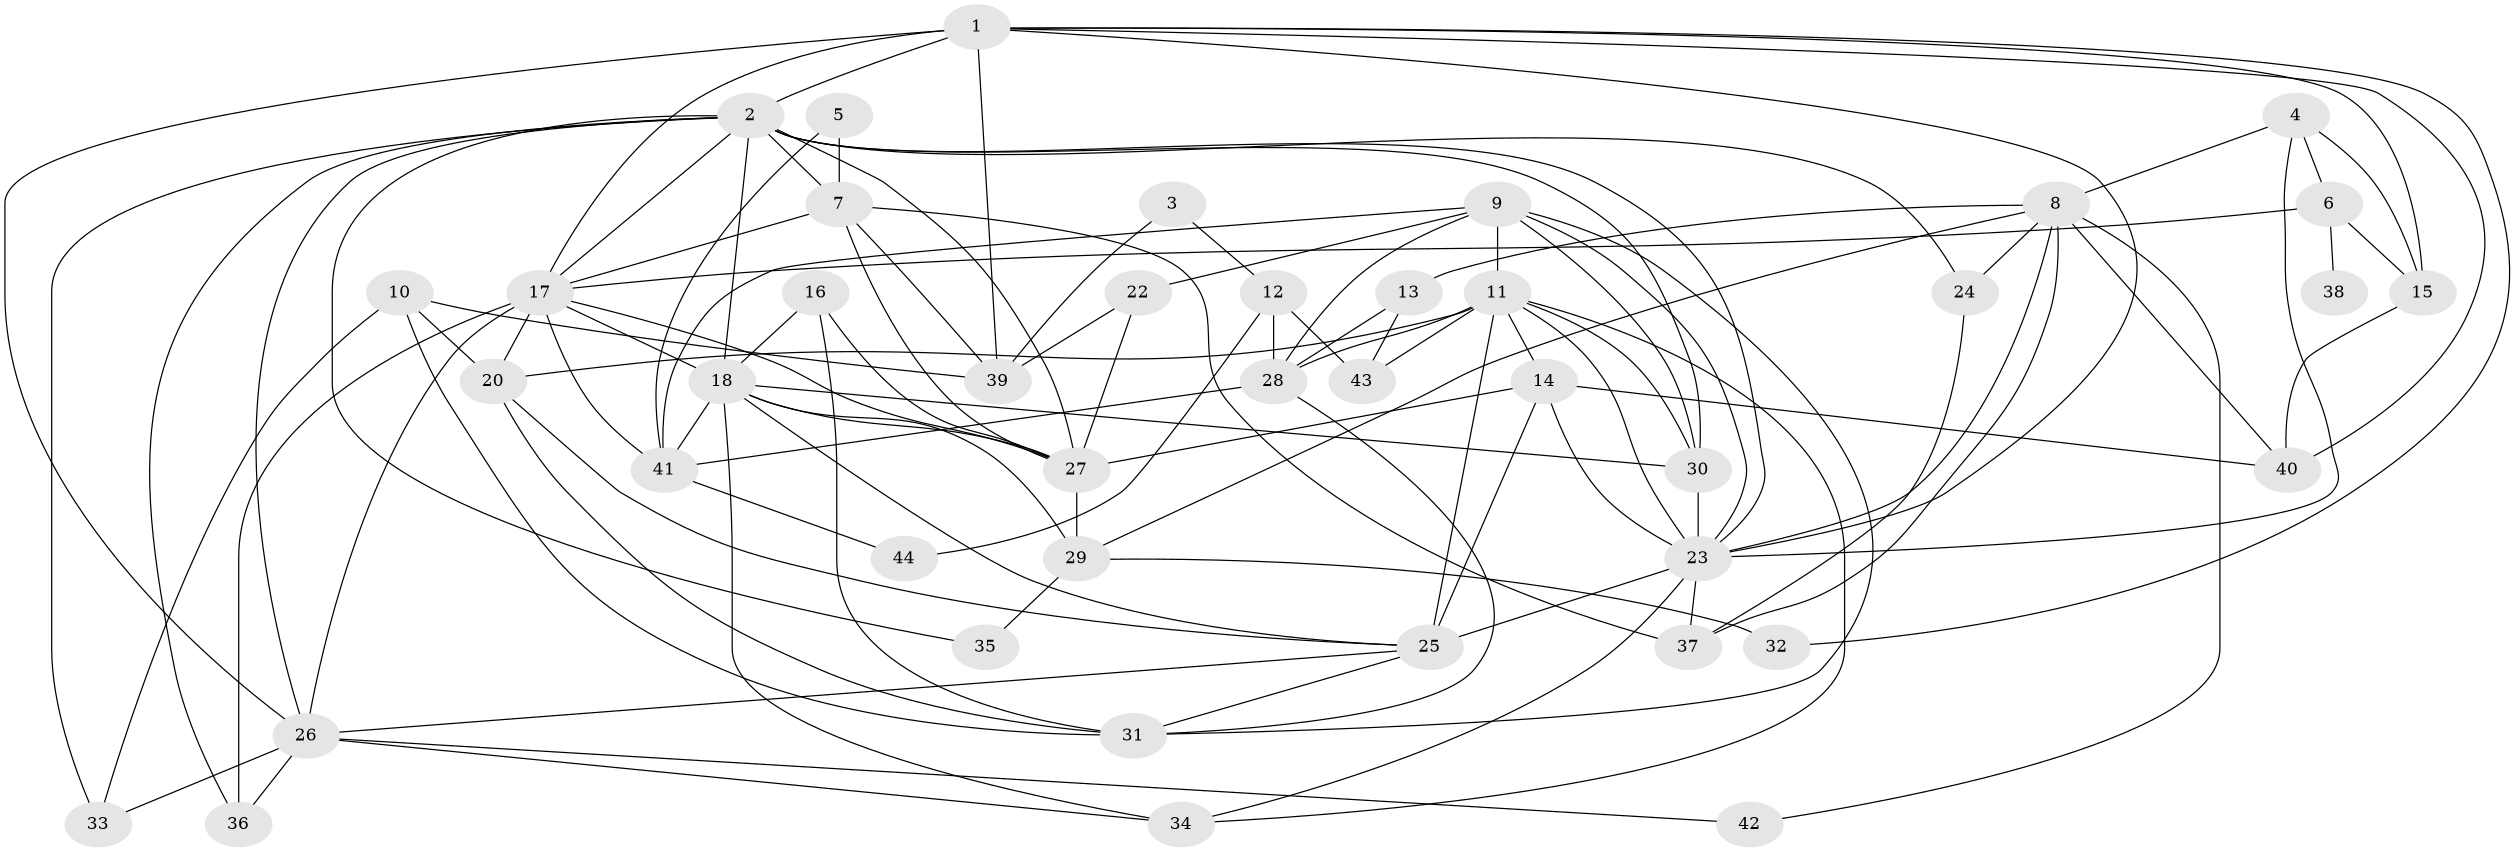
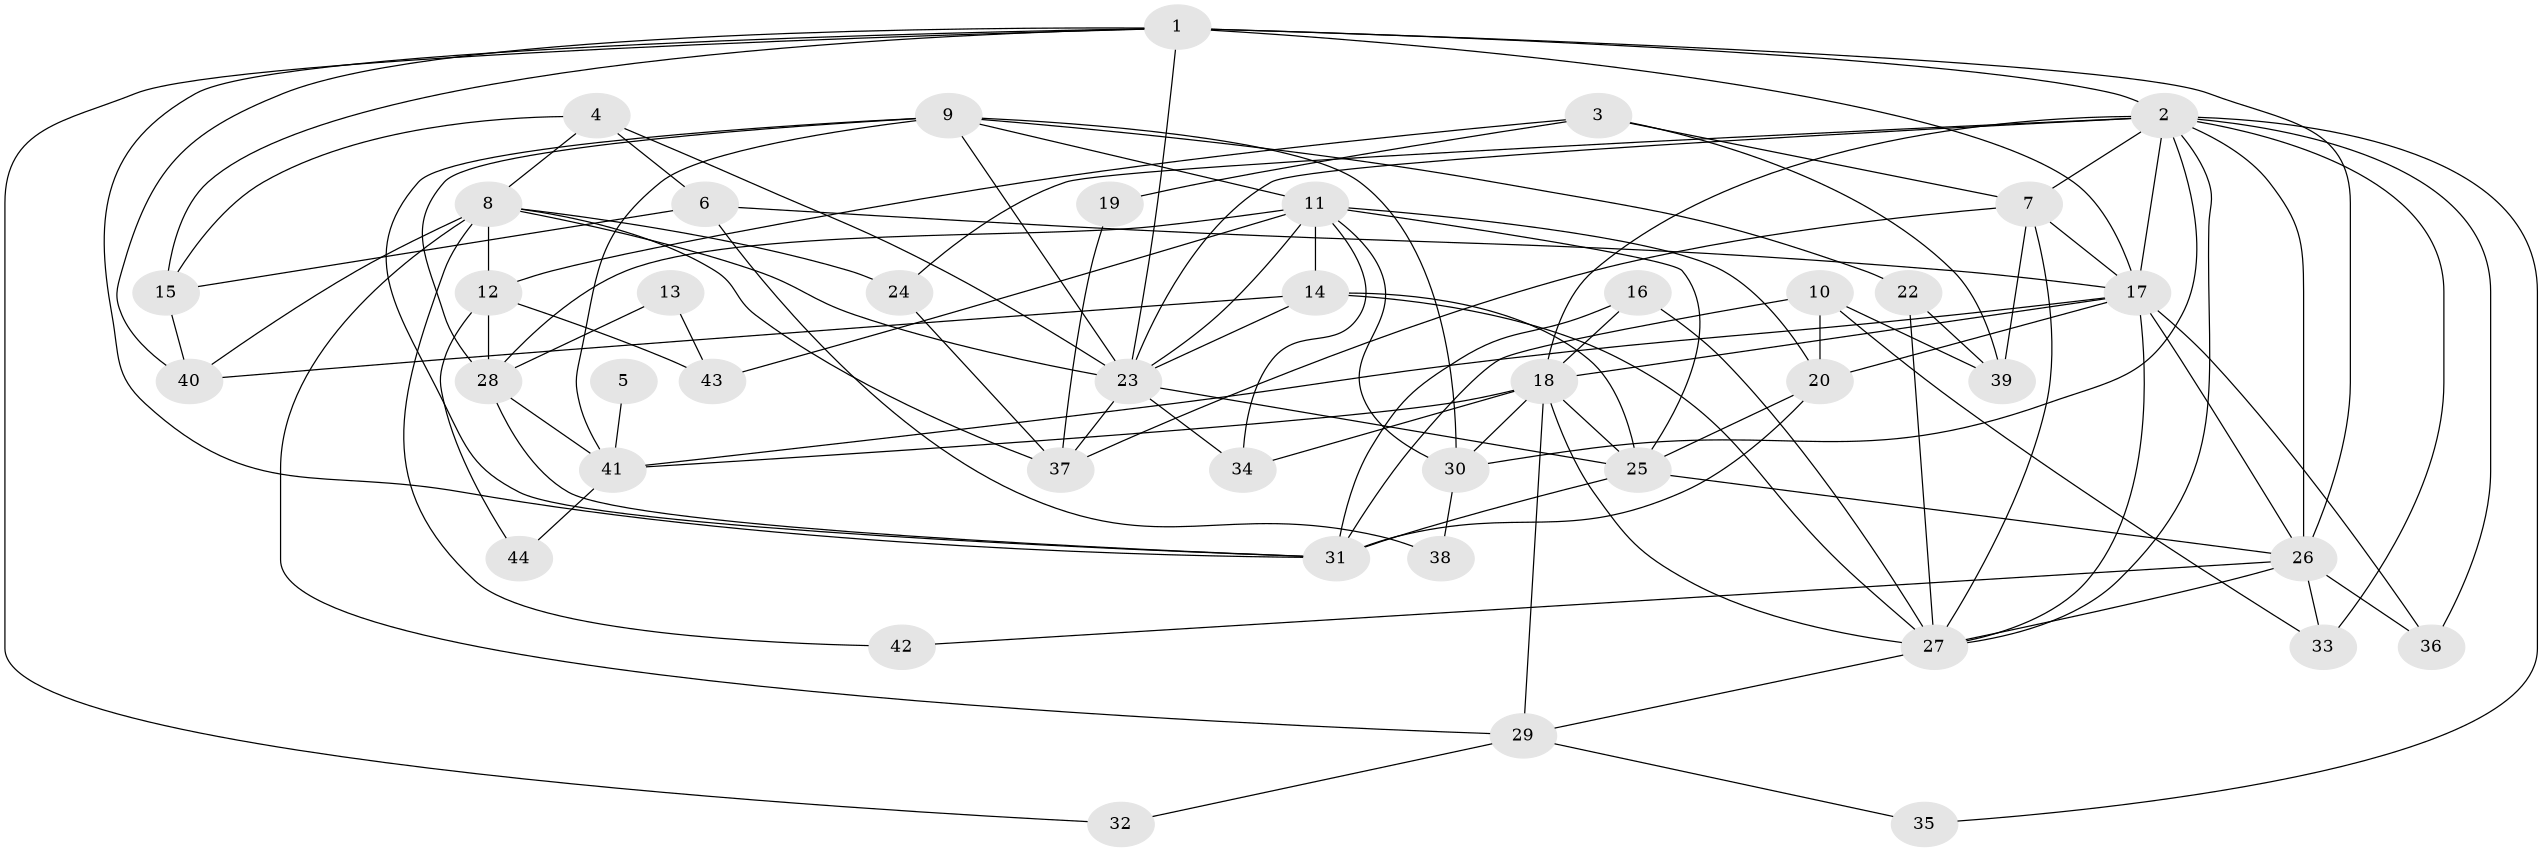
edge "5" -- "7": now "3" -- "7"
edge "1" -- "39": now "1" -- "31"
node "19": added
edge "8" -- "13": now "8" -- "12"
edge "30" -- "23": now "30" -- "38"
edge "26" -- "34": now "26" -- "27"
